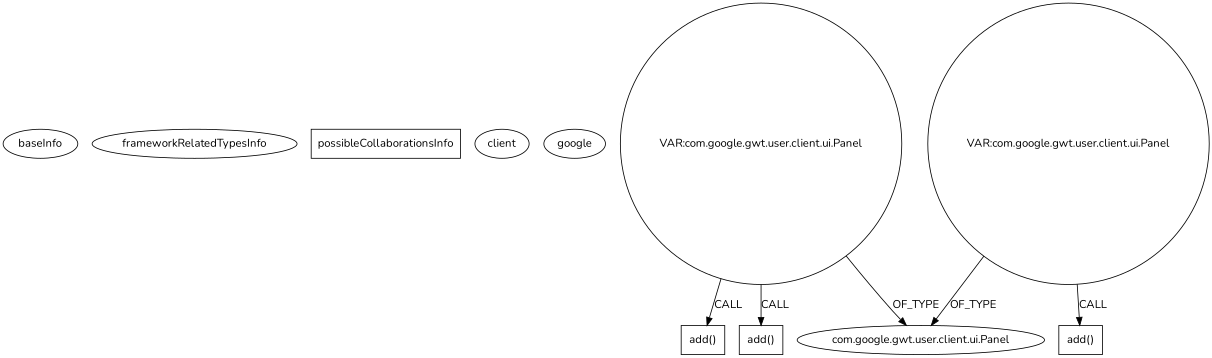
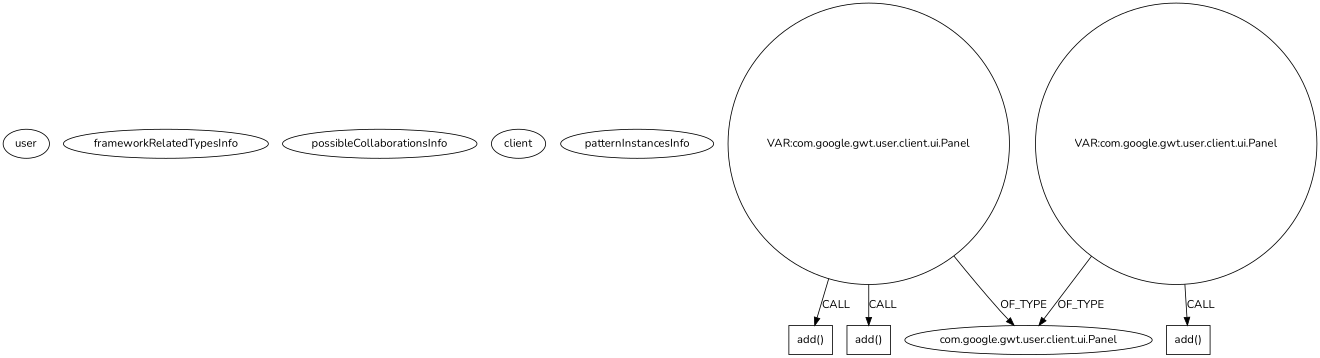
node "baseInfo": label "baseInfo" -> "user"
node "possibleCollaborationsInfo": shape box -> ellipse
node "google": label "google" -> "patternInstancesInfo"
